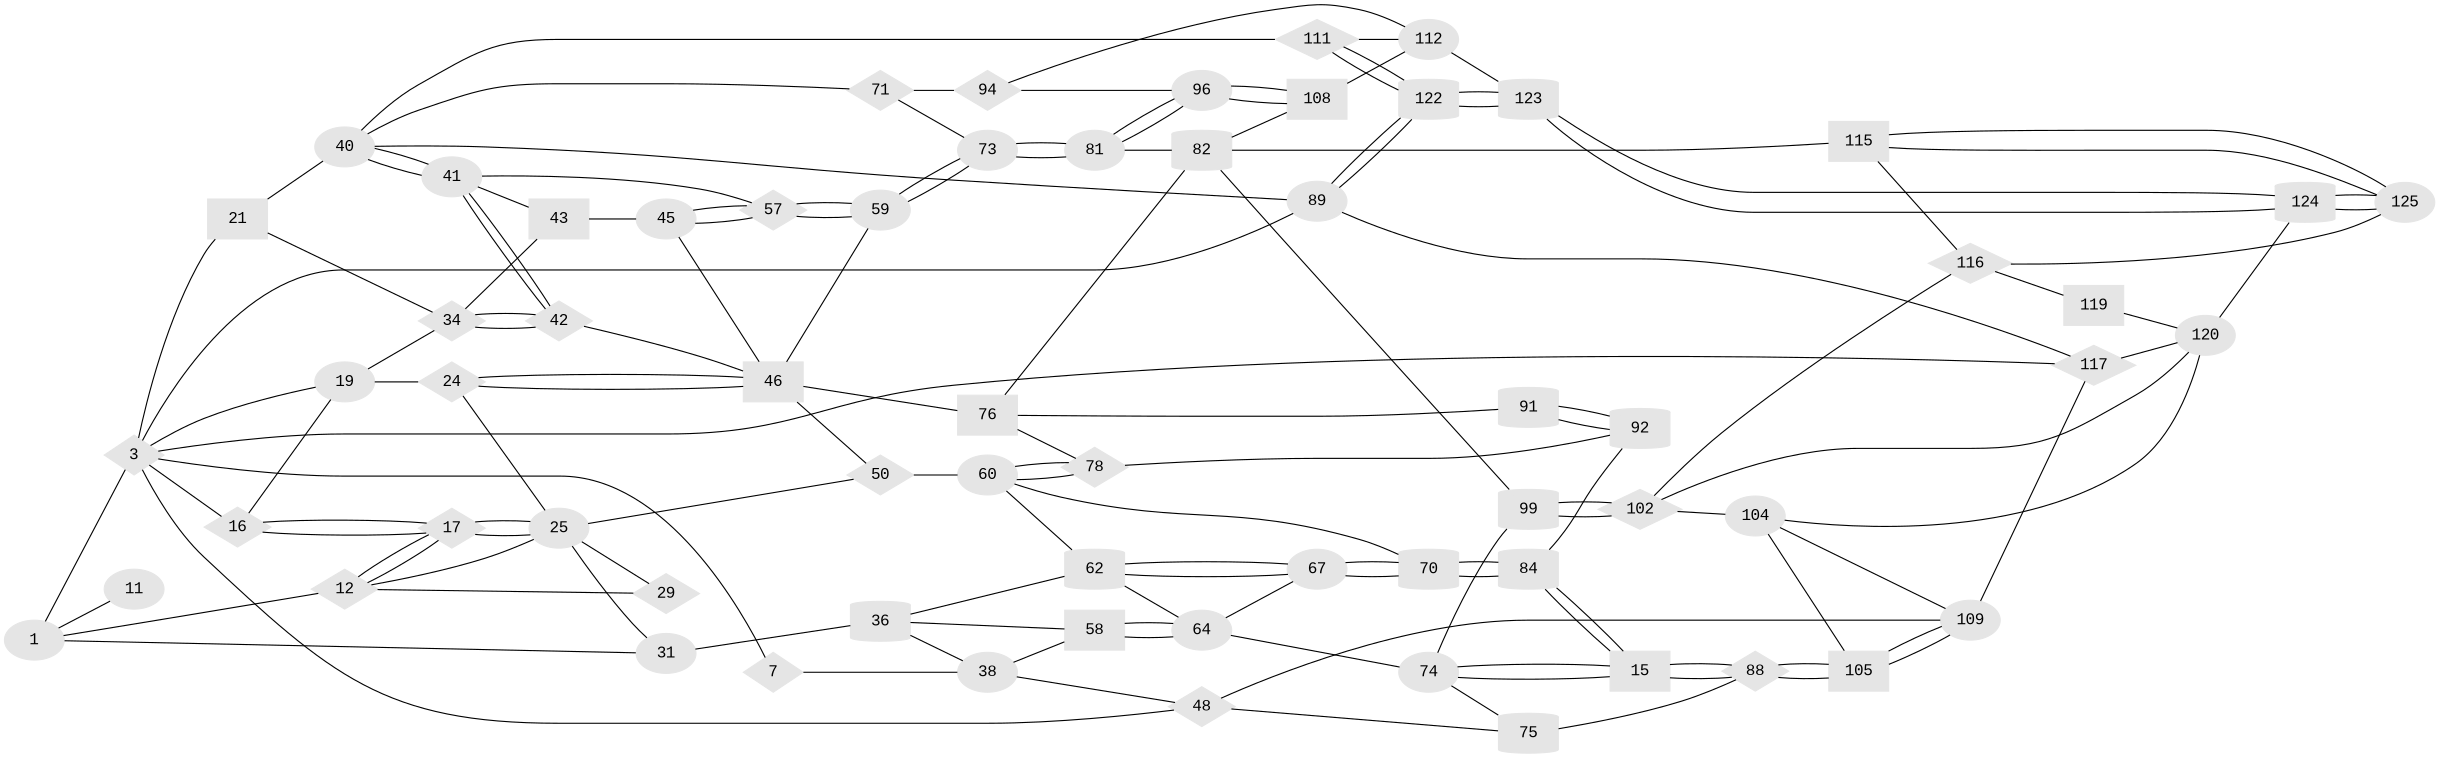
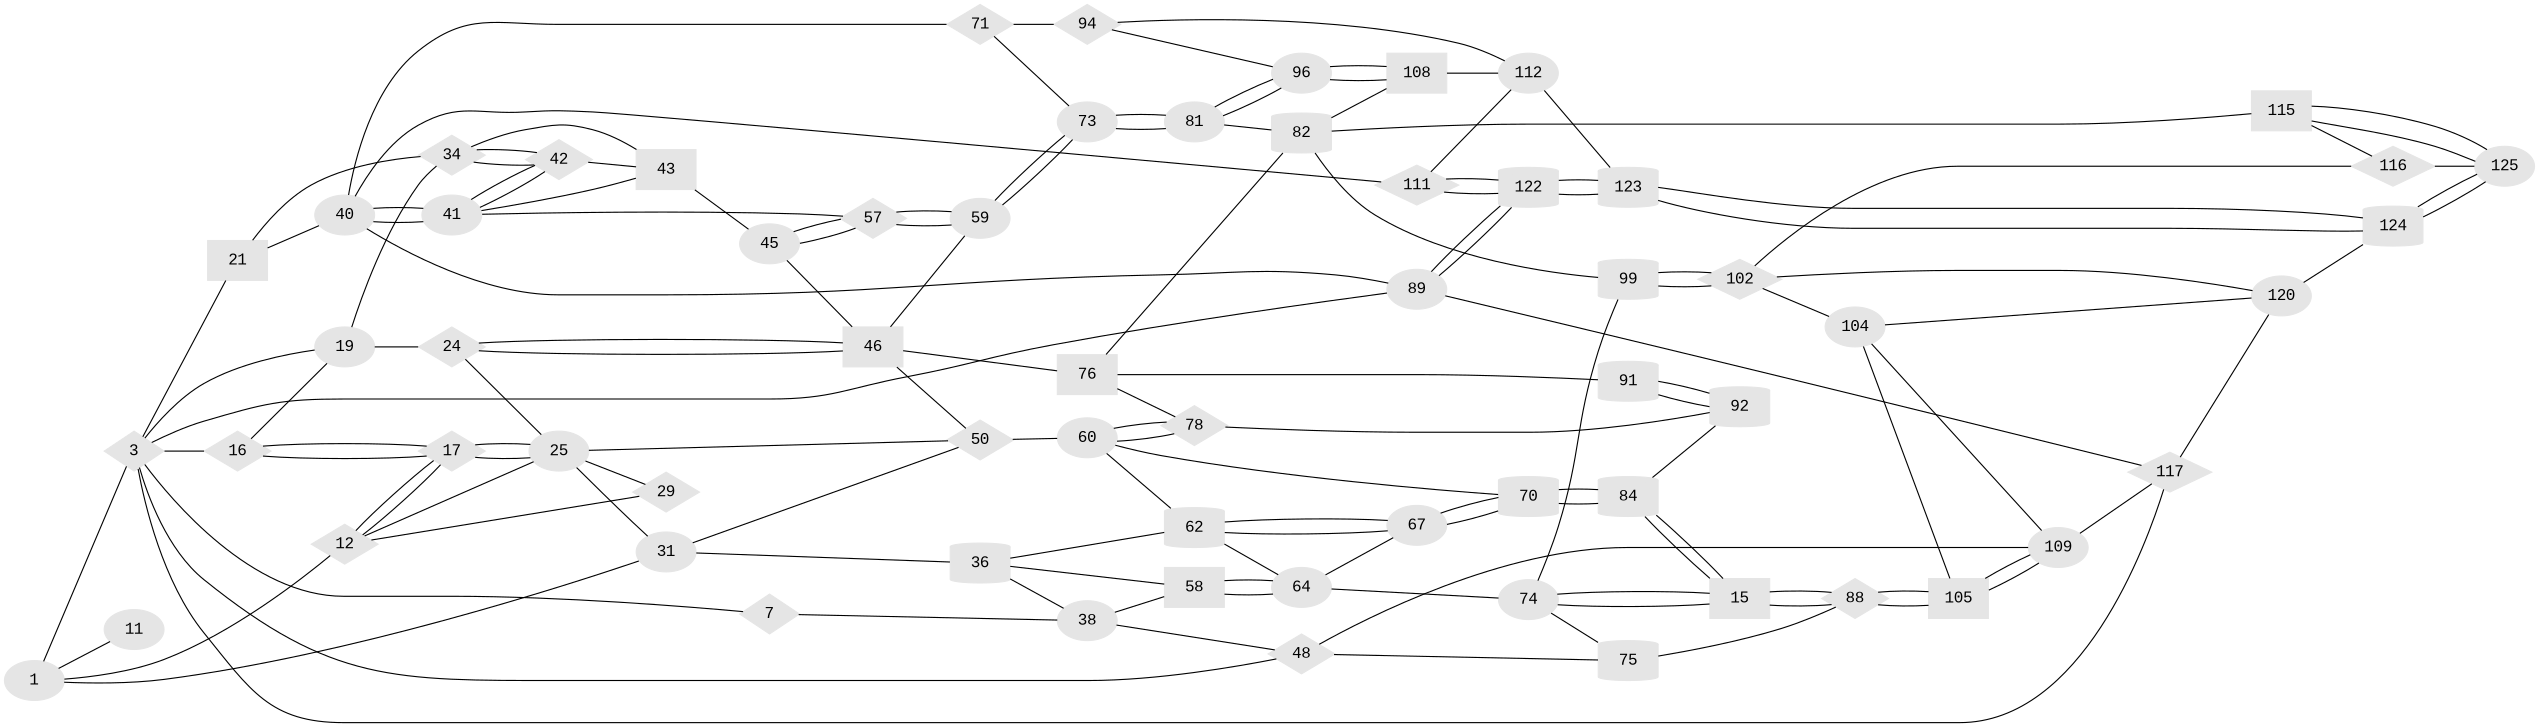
node "119": removed
edge "42" -- "46": now "42" -- "43"
edge "50" -- "31": added
